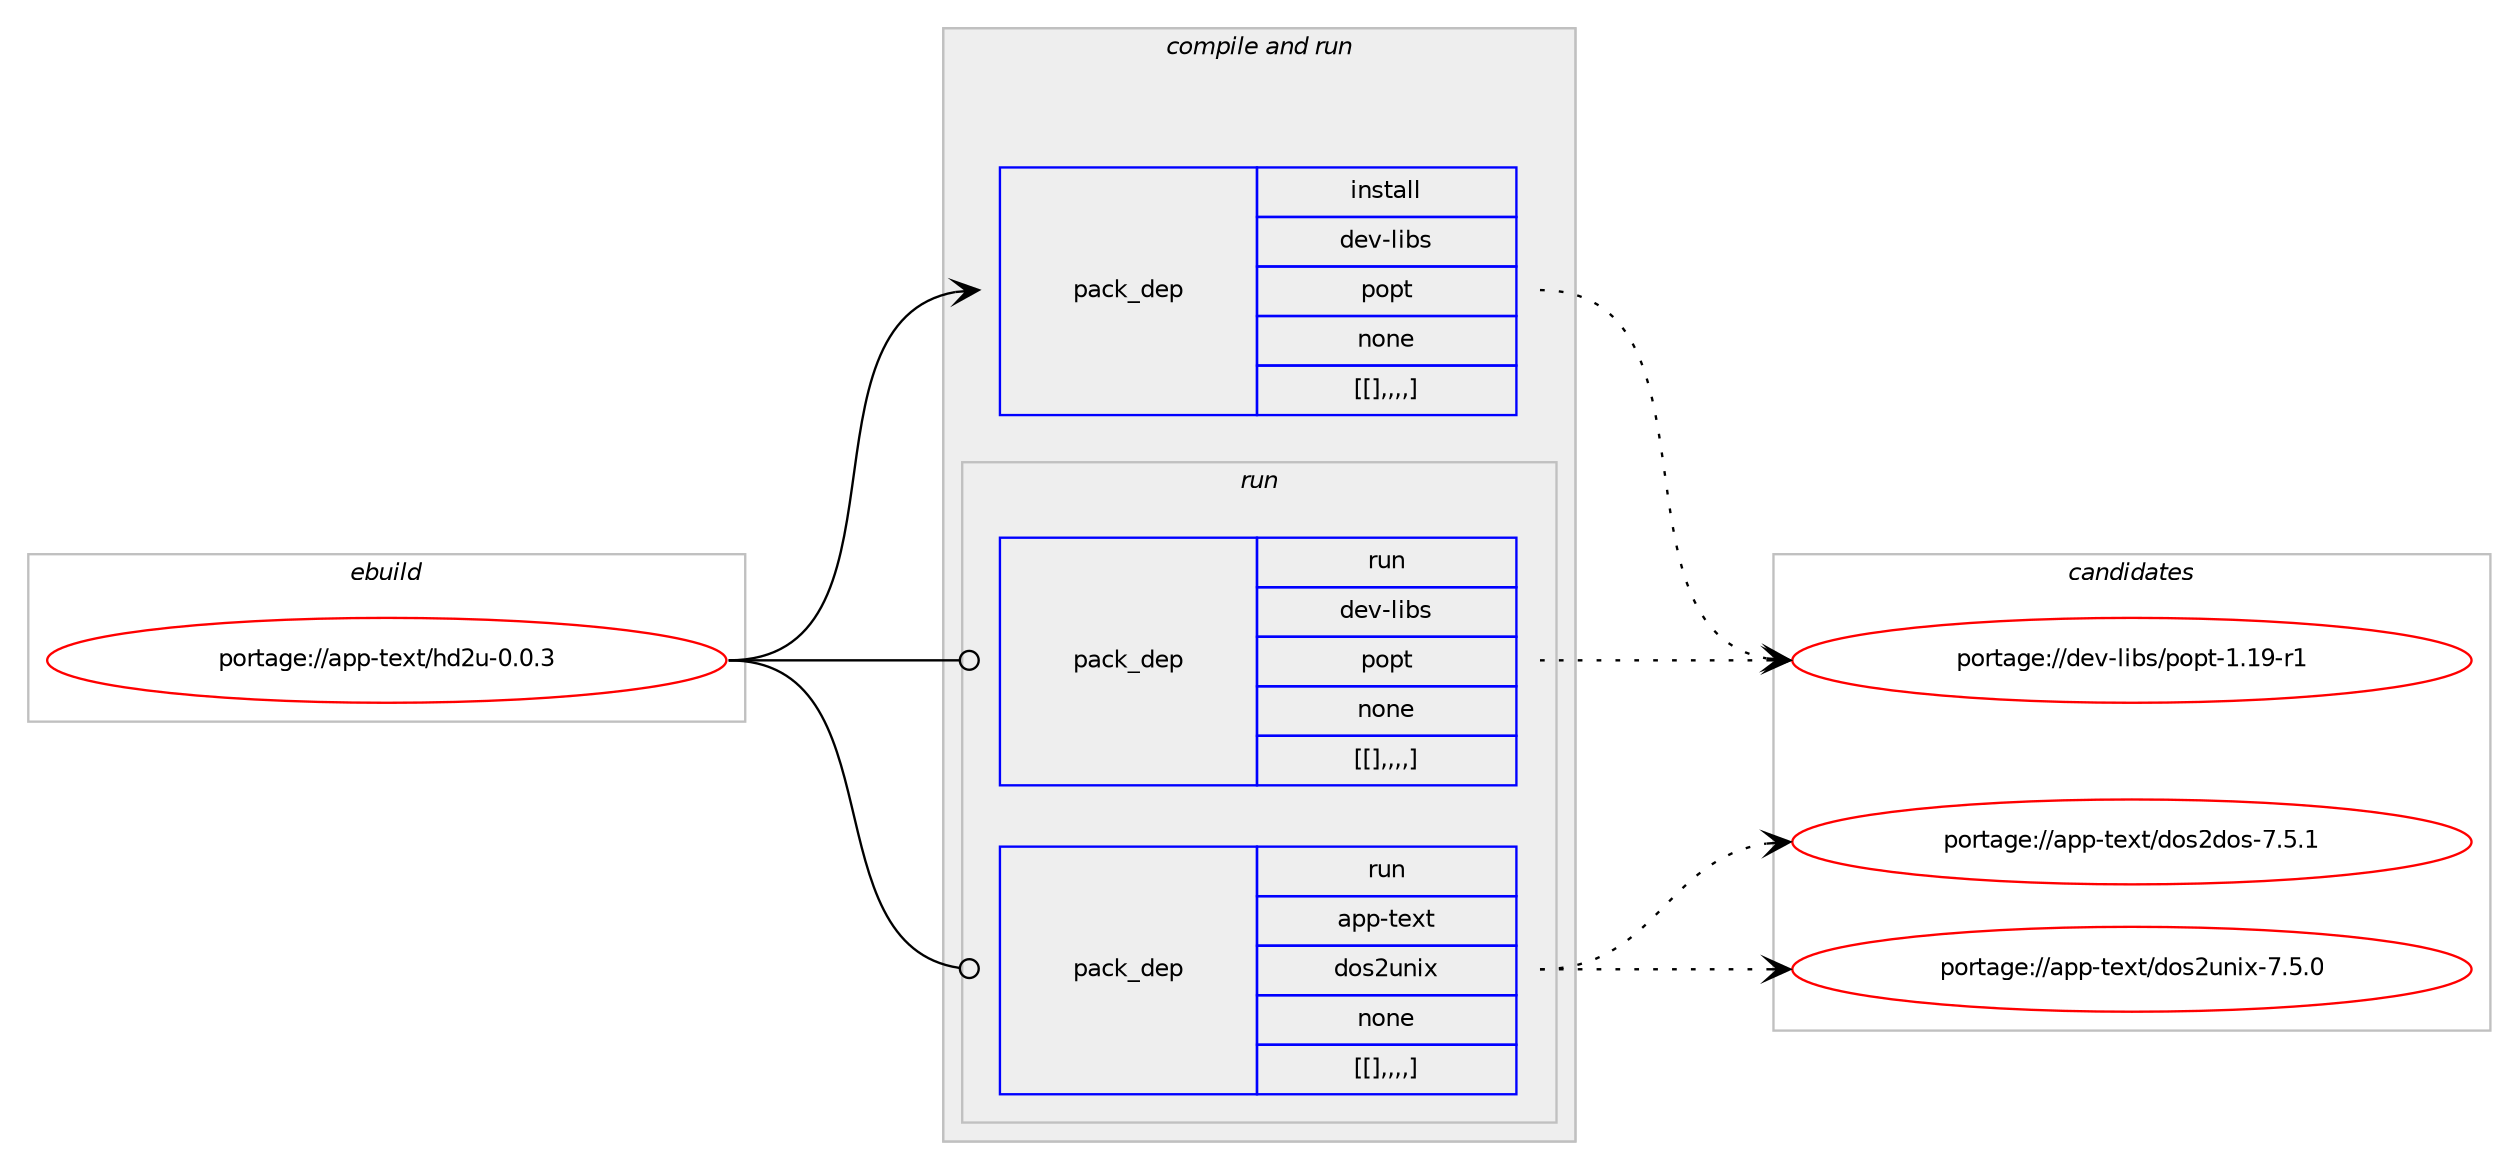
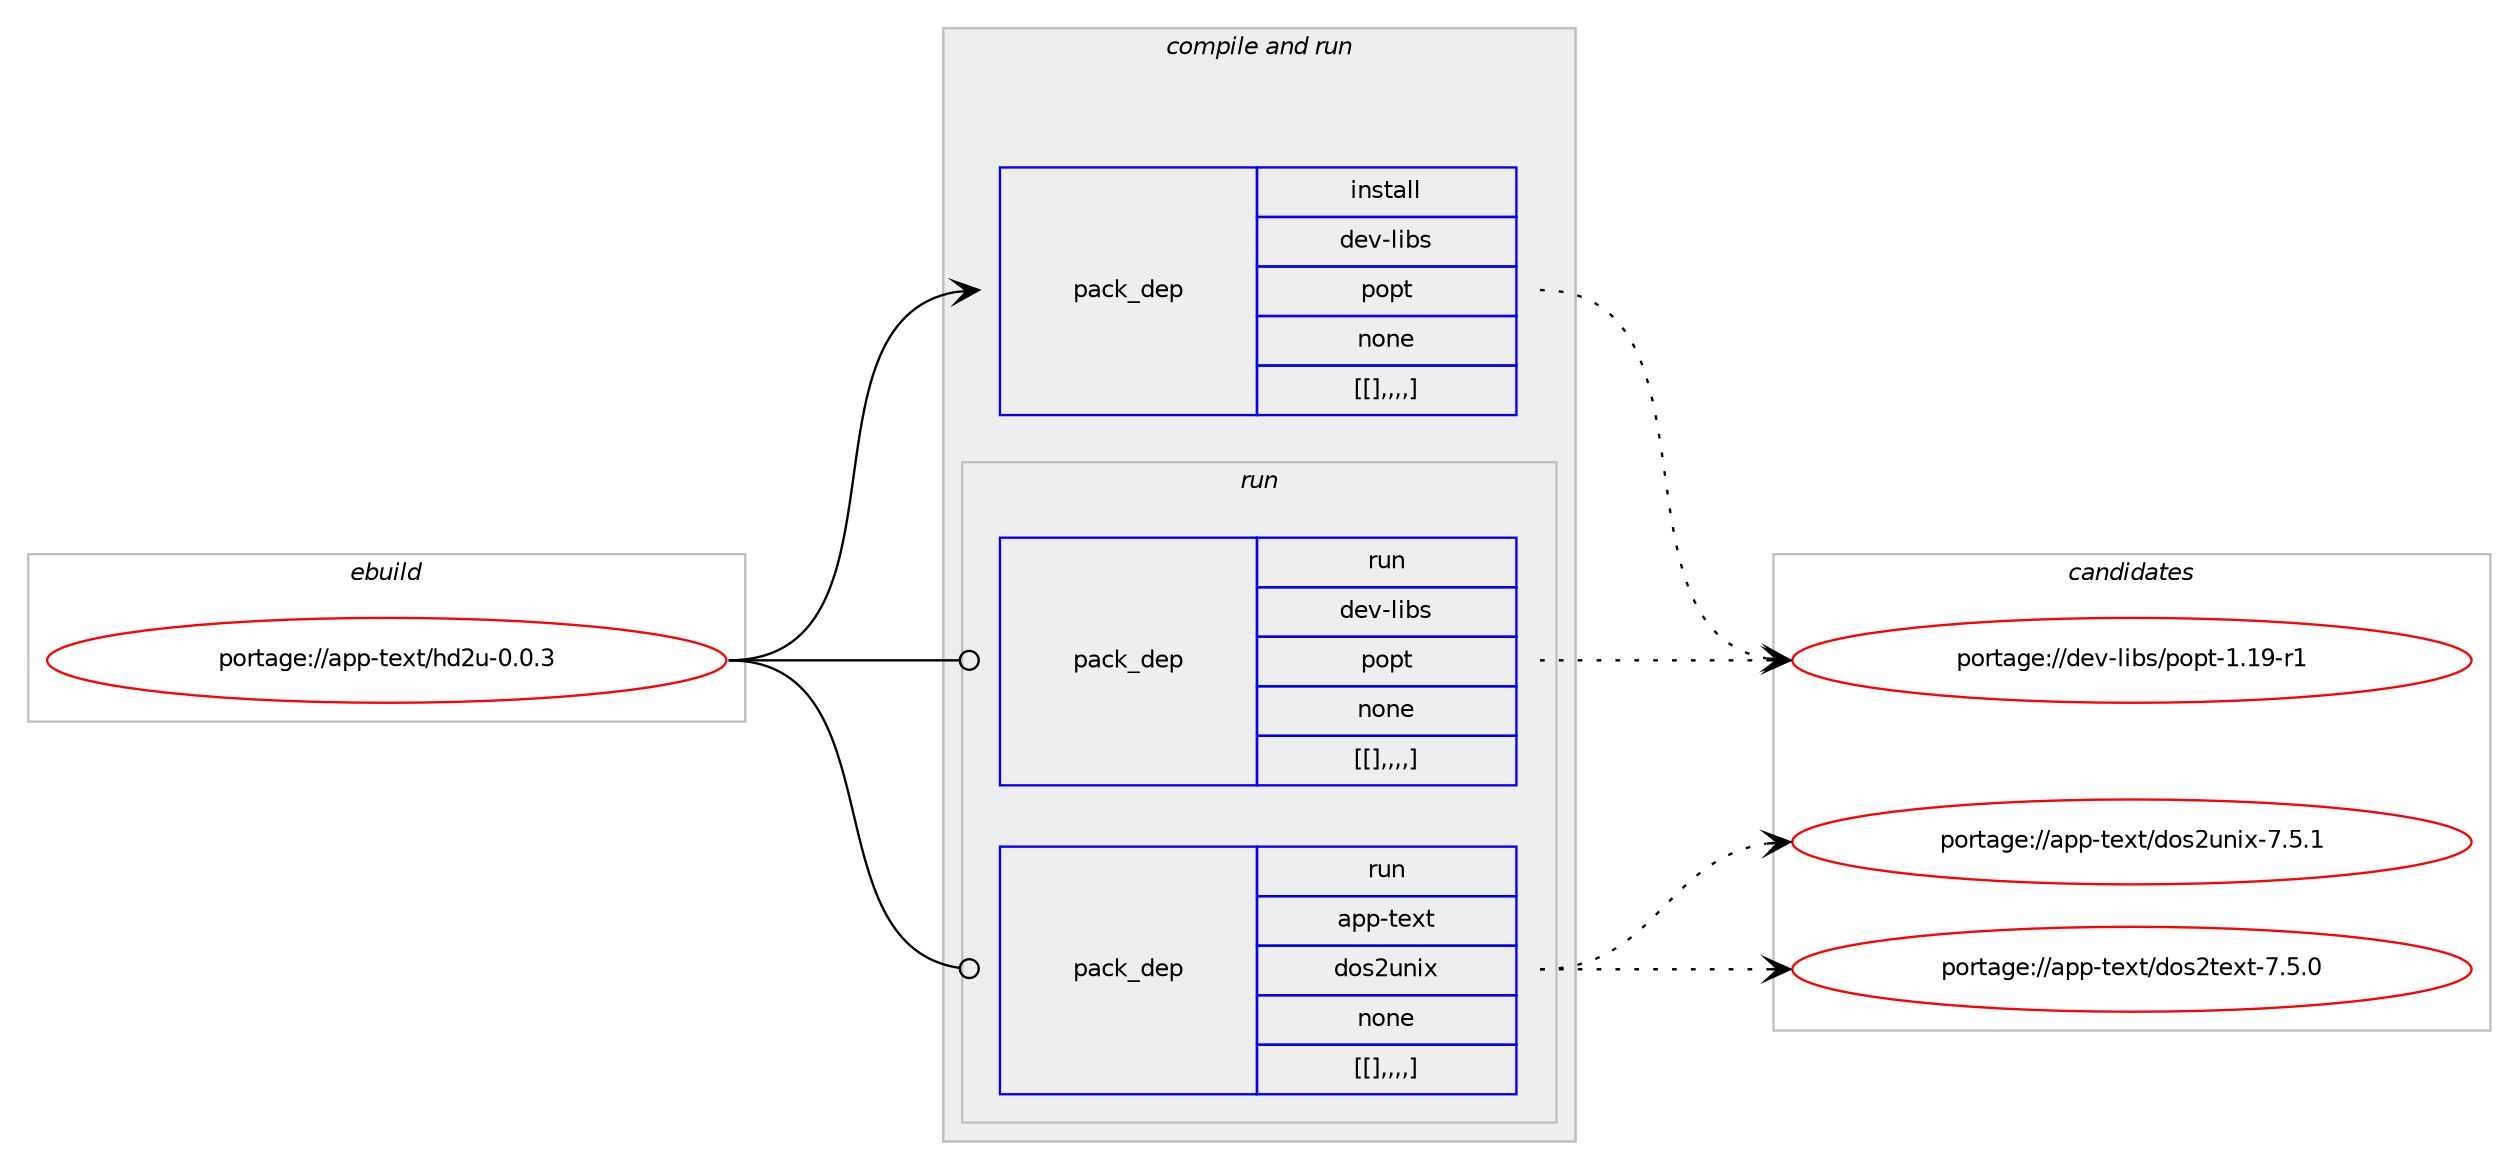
node "portage://app-text/dos2dos-7.5.1": label "portage://app-text/dos2dos-7.5.1" -> "portage://app-text/dos2unix-7.5.1"
node "portage://app-text/dos2unix-7.5.0": label "portage://app-text/dos2unix-7.5.0" -> "portage://app-text/dos2text-7.5.0"
